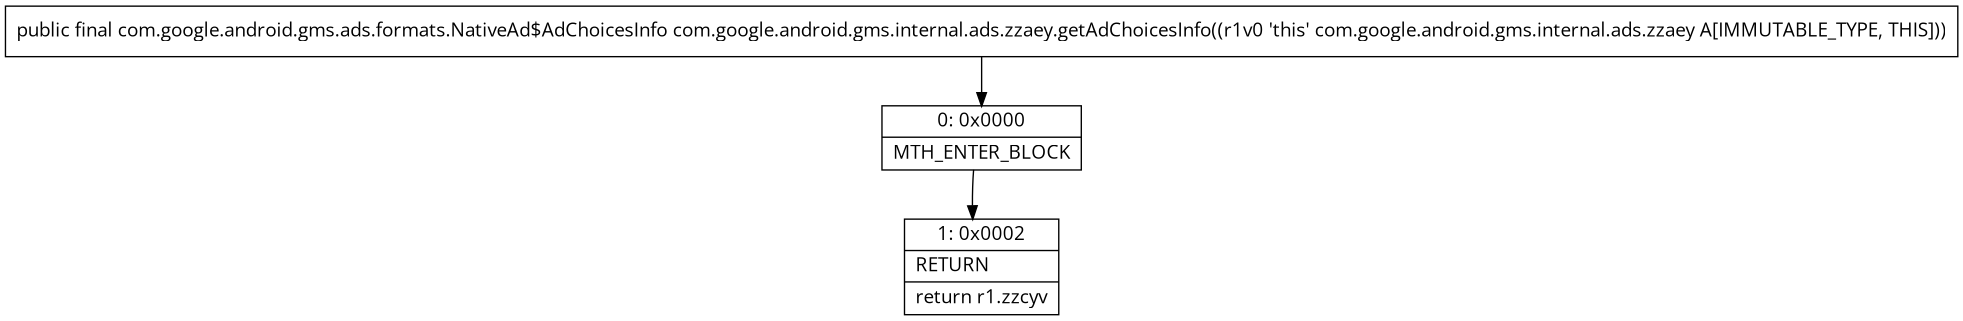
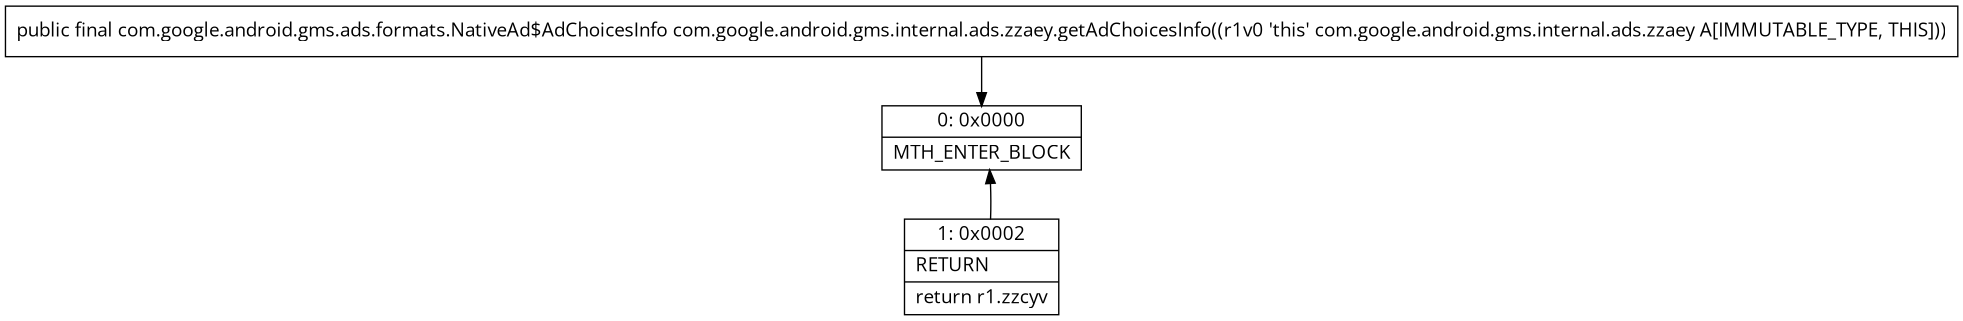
edge "0: 0x0000" -> "1: 0x0002": reversed
